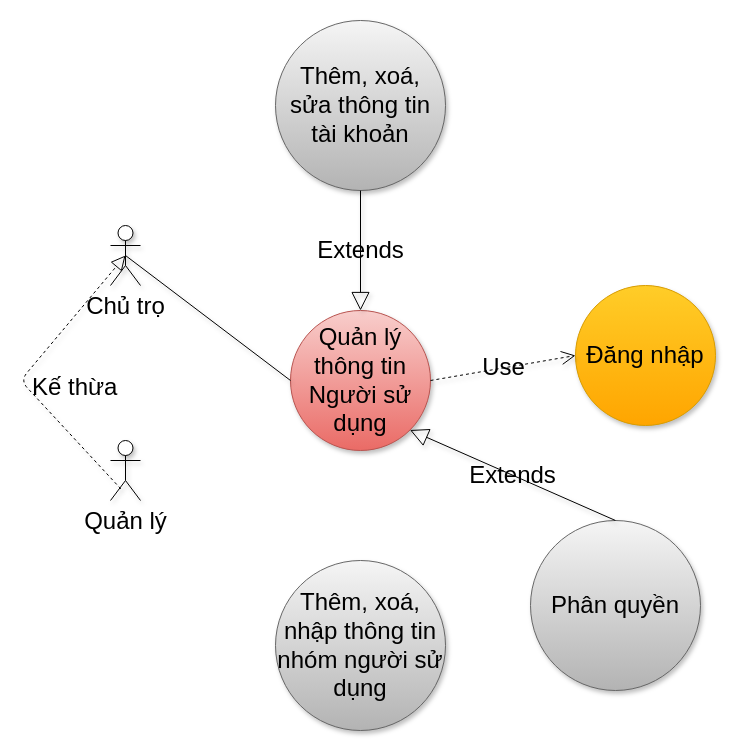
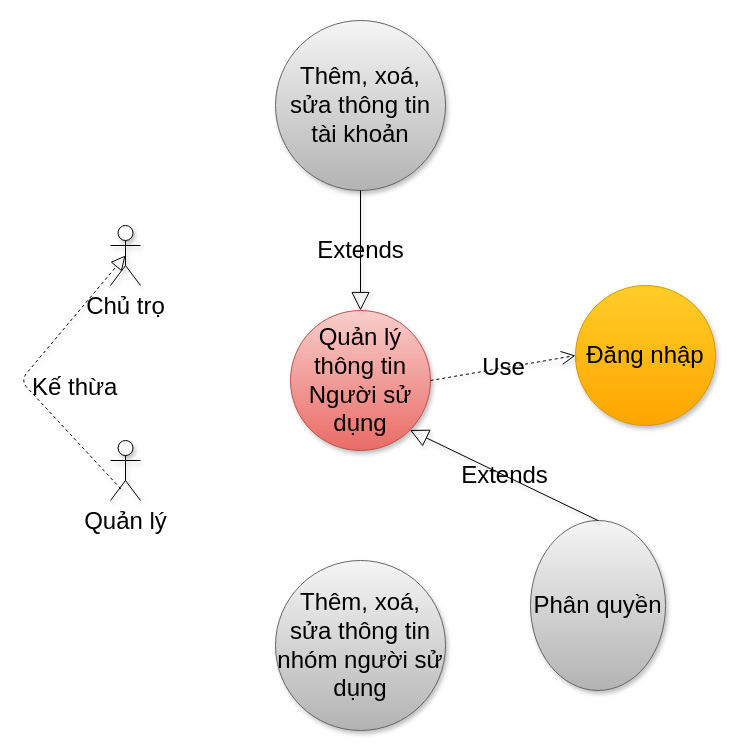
edge "Chủ trọ" -- "Quản lý thông tin Người sử dụng": removed
node "Phân quyền": size 170x170 -> 135x170
node "Thêm, xoá, nhập thông tin nhóm người sử dụng": label "Thêm, xoá, nhập thông tin nhóm người sử dụng" -> "Thêm, xoá, sửa thông tin nhóm người sử dụng"
